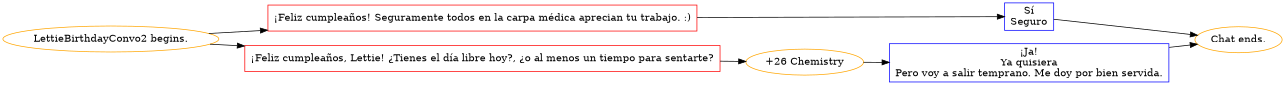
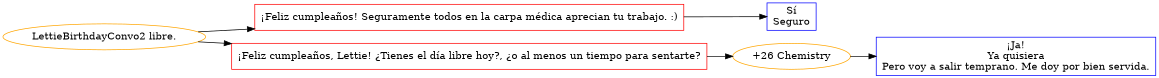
node "LettieBirthdayConvo2 begins.": label "LettieBirthdayConvo2 begins." -> "LettieBirthdayConvo2 libre."
node "Chat ends.": removed
